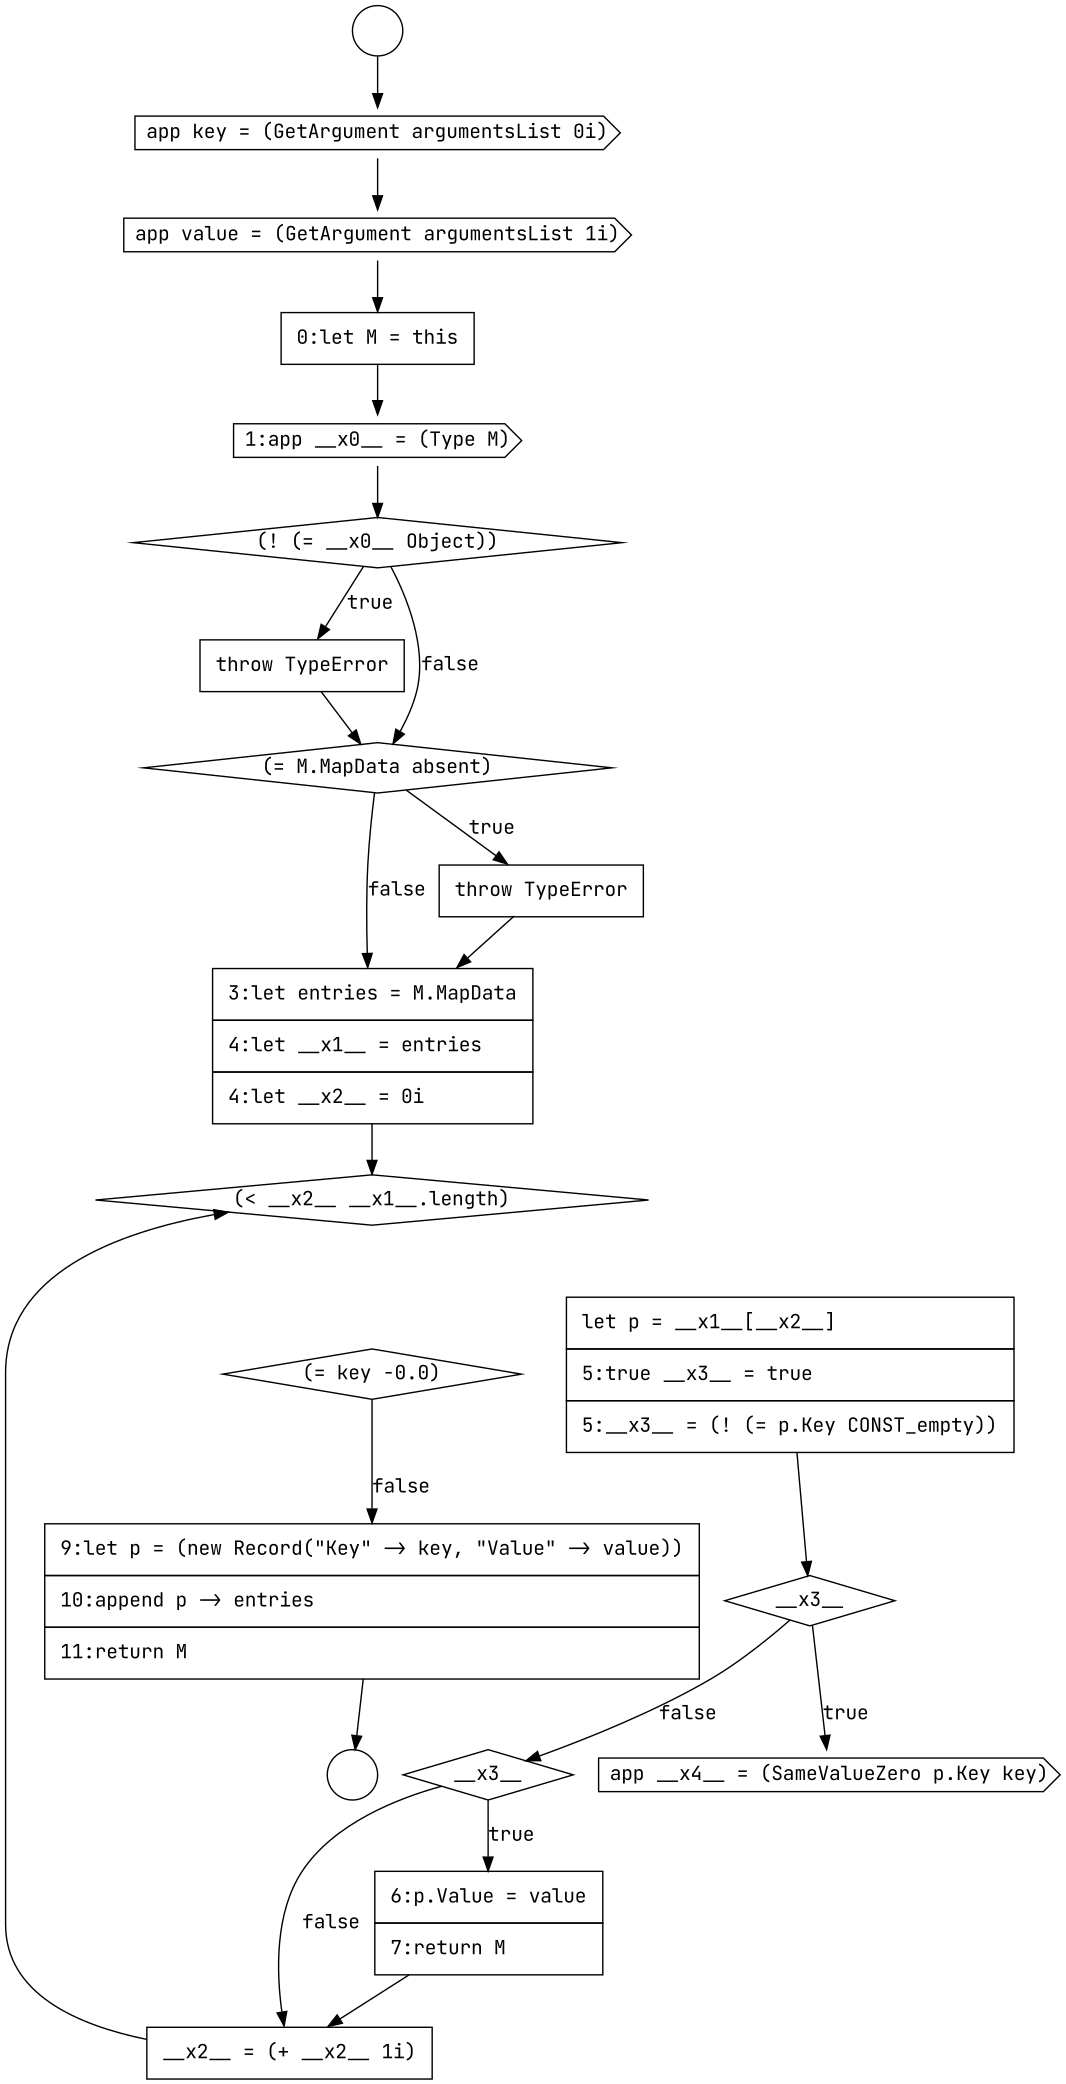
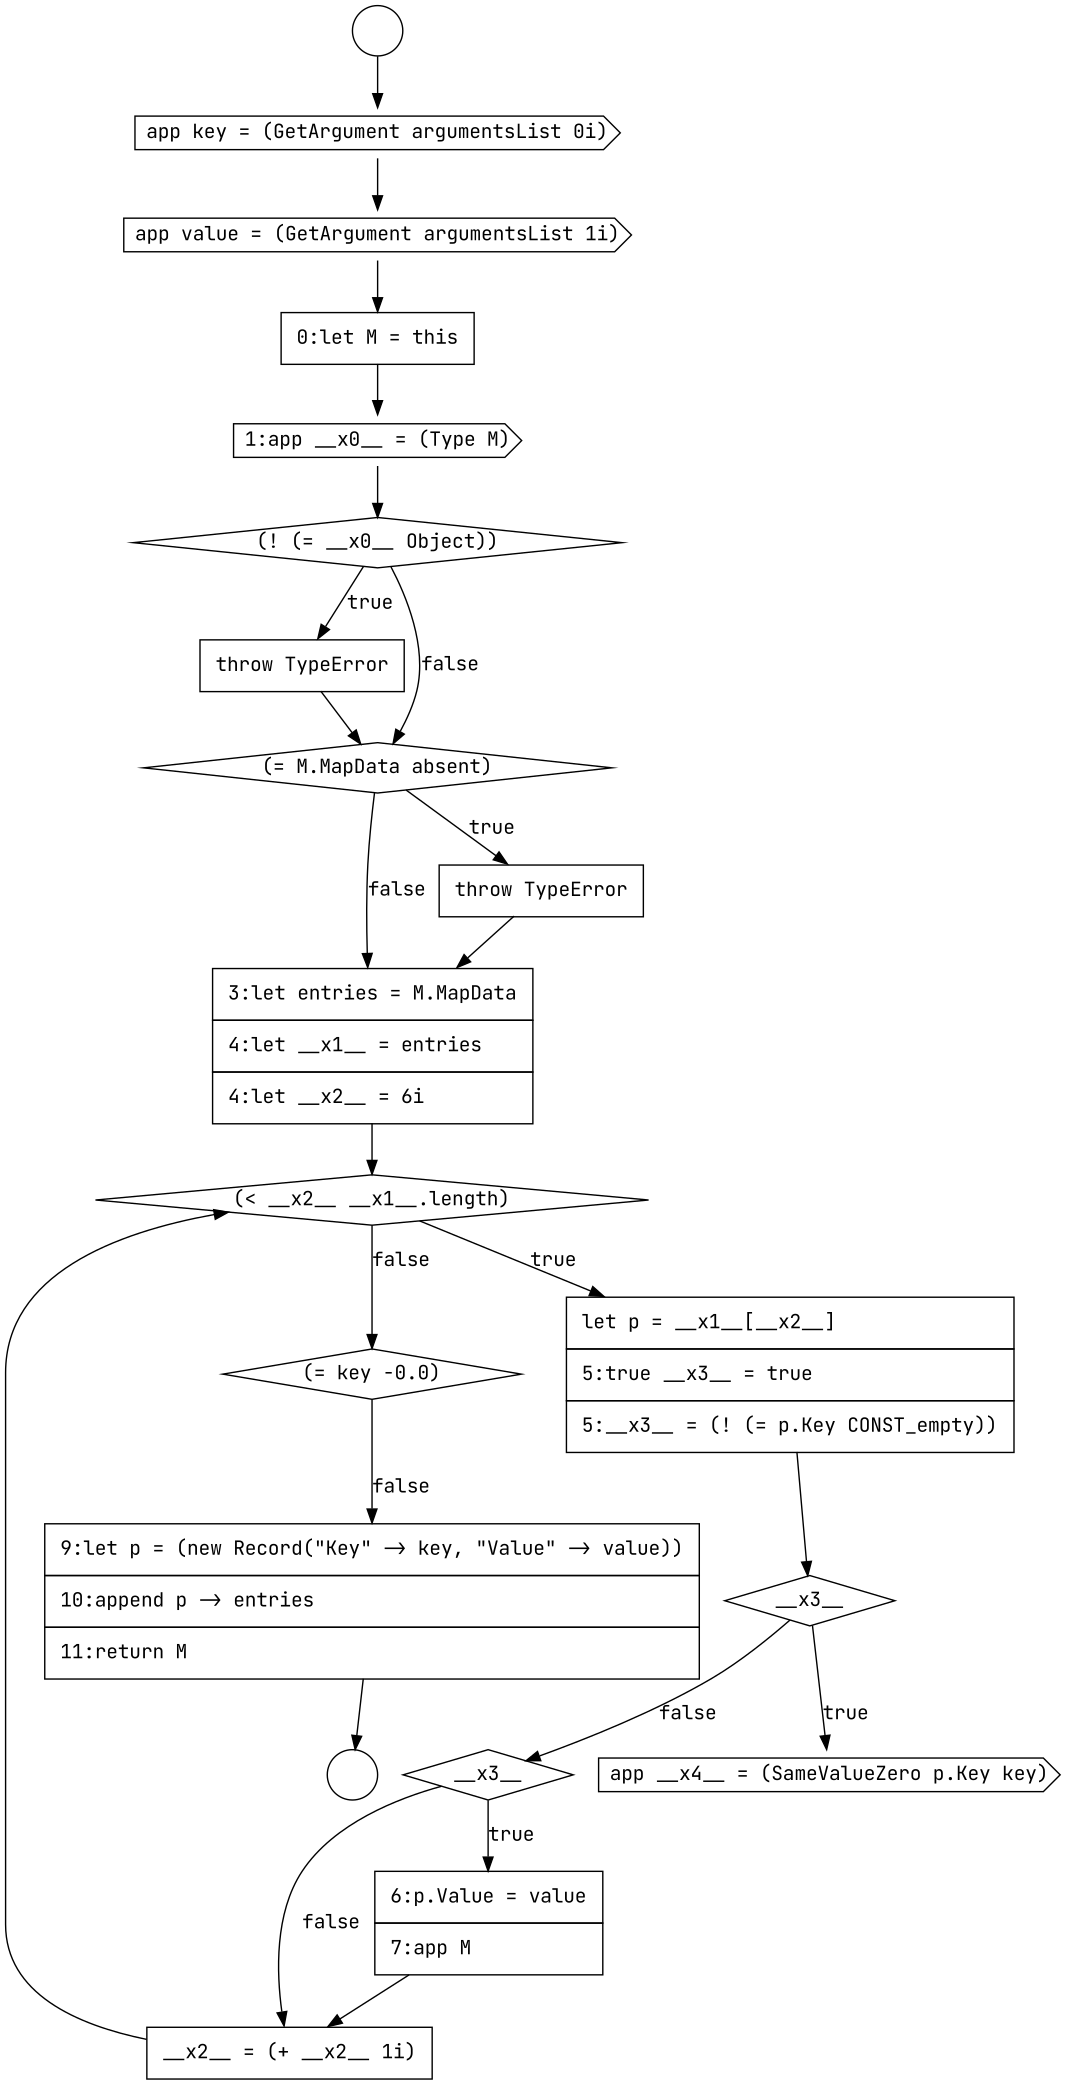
node "3:let entries = M.MapData": text "4:let __x2__ = 0i" -> "4:let __x2__ = 6i"
edge "(< __x2__ __x1__.length)" -> "let p = __x1__[__x2__]": added, label "true"
edge "(< __x2__ __x1__.length)" -> "(= key -0.0)": added, label "false"
node "6:p.Value = value": text "7:return M" -> "7:app M"
